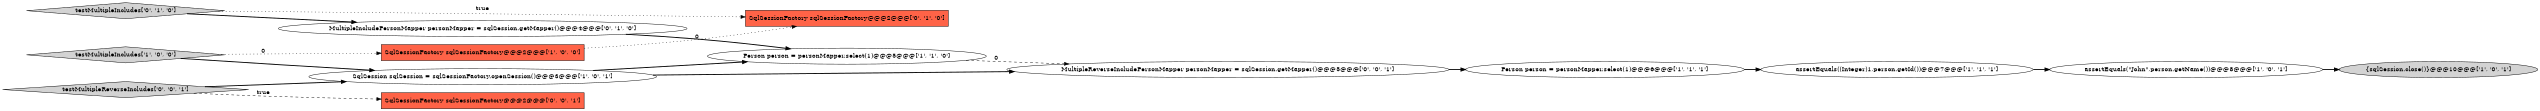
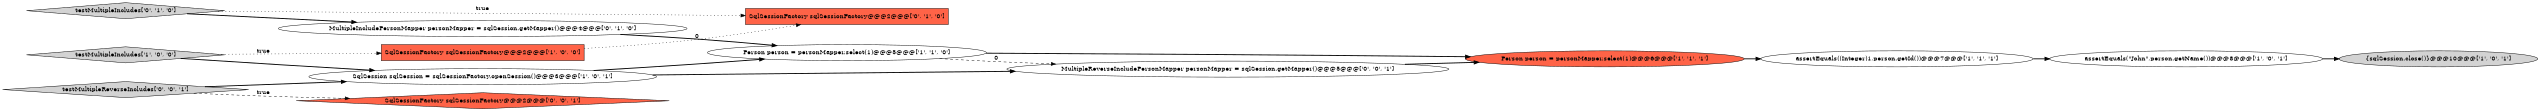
edge "testMultipleIncludes['1', '0', '0']" -> "SqlSessionFactory sqlSessionFactory@@@2@@@['1', '0', '0']": label "0" -> "true"
edge "Person person = personMapper.select(1)@@@5@@@['1', '1', '0']" -> "Person person = personMapper.select(1)@@@6@@@['1', '1', '1']": added
node "Person person = personMapper.select(1)@@@6@@@['1', '1', '1']": fillcolor white -> tomato
node "SqlSessionFactory sqlSessionFactory@@@2@@@['0', '0', '1']": shape box -> diamond
